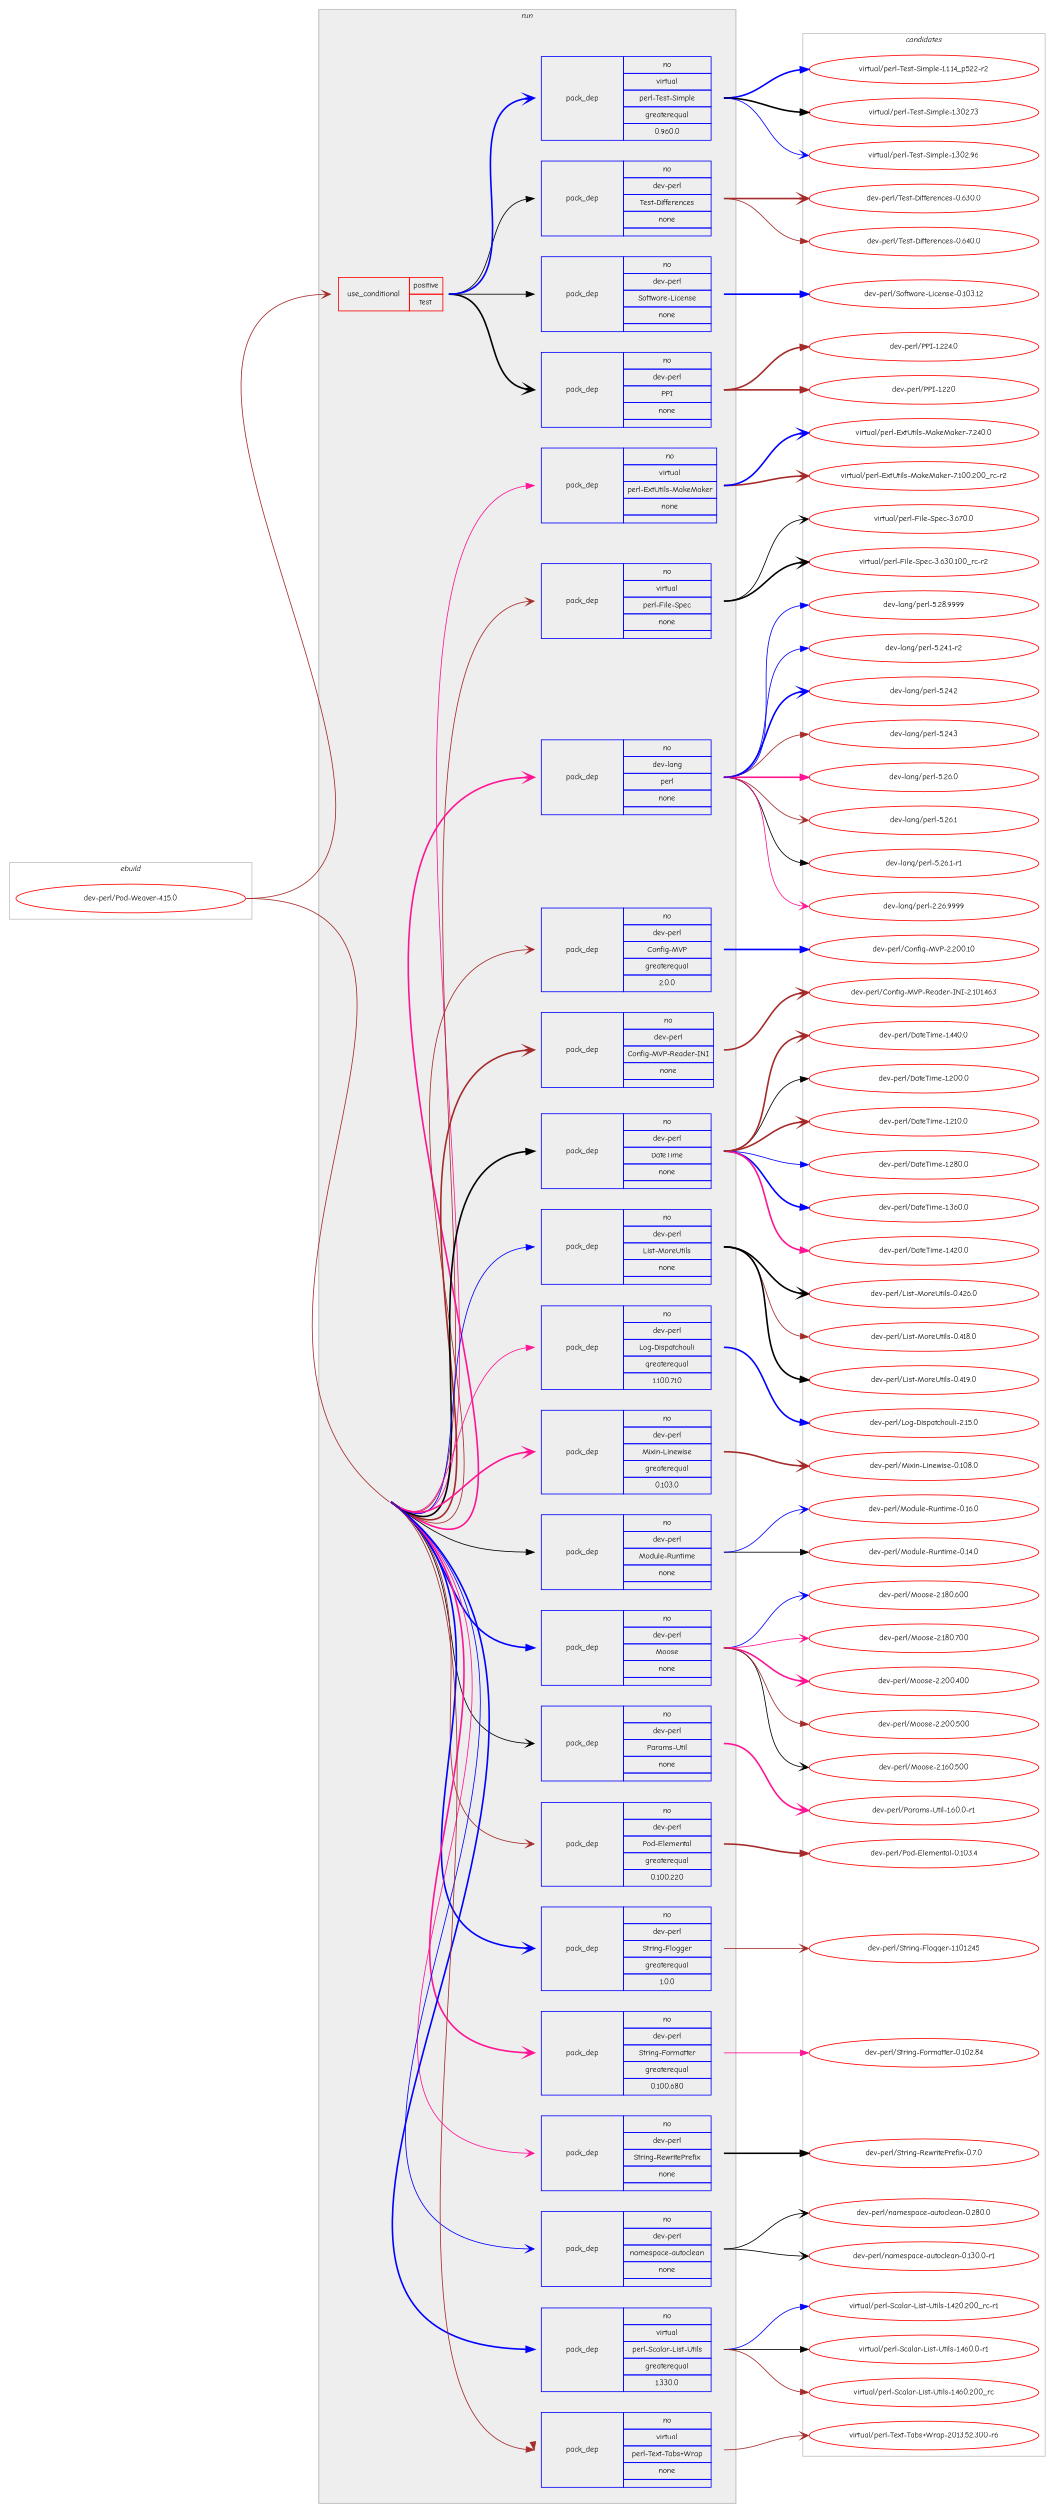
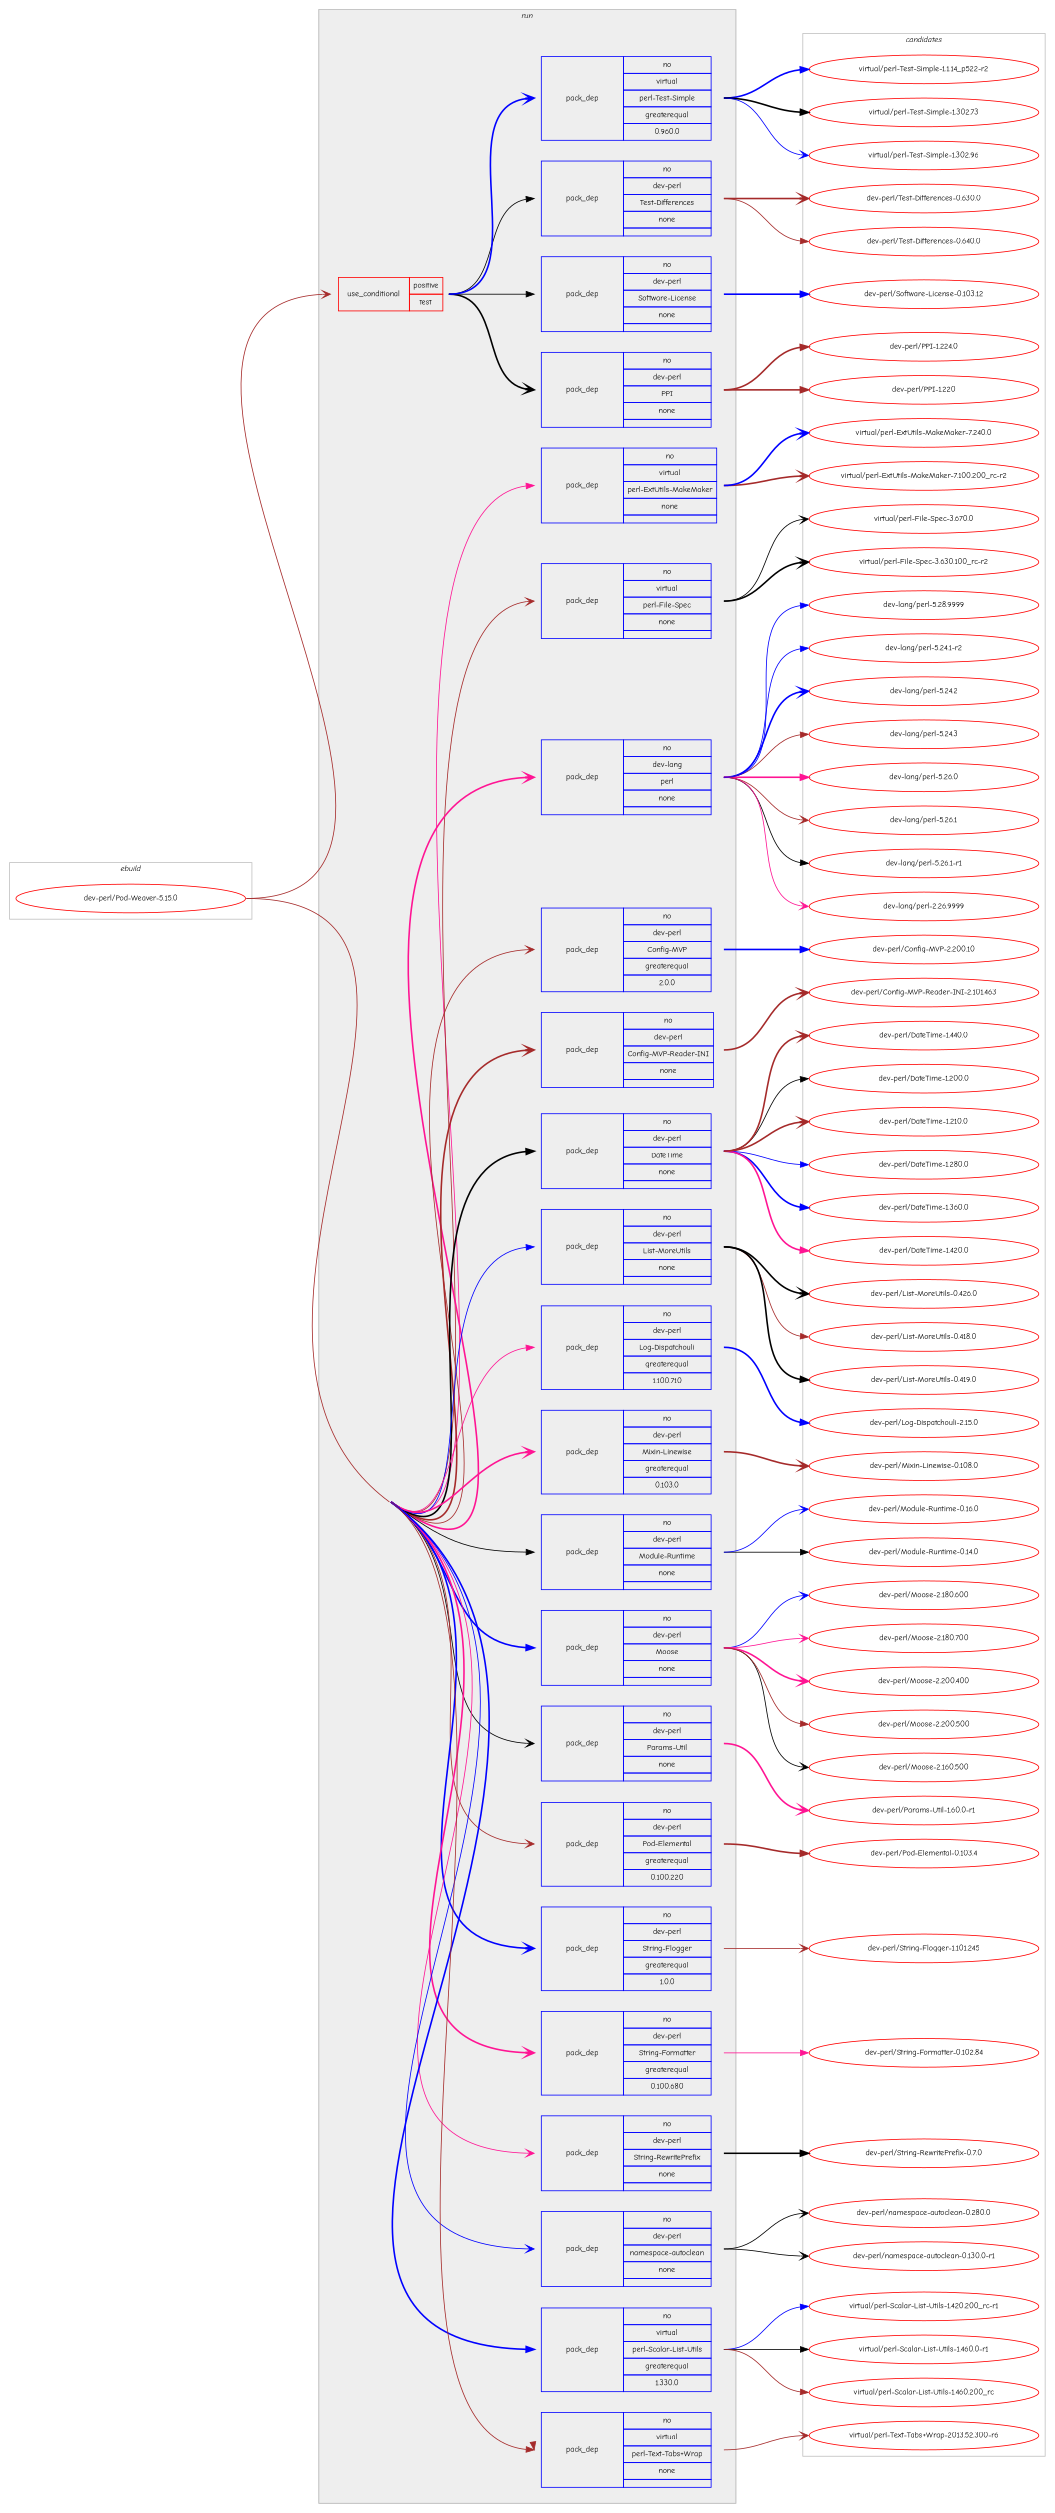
node "dev-perl/Pod-Weaver-4.15.0": label "dev-perl/Pod-Weaver-4.15.0" -> "dev-perl/Pod-Weaver-5.15.0"
